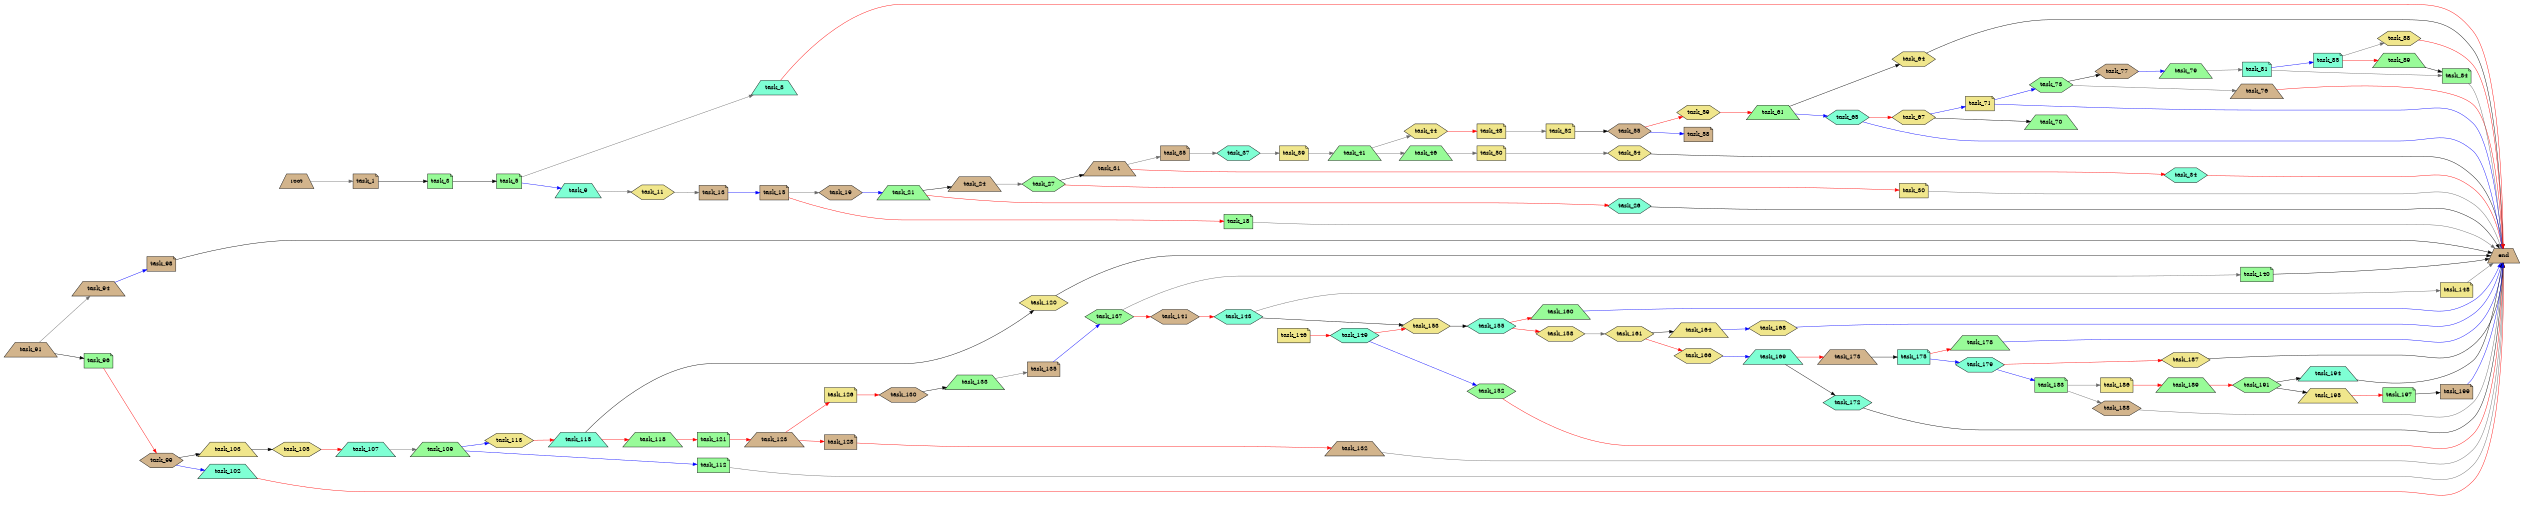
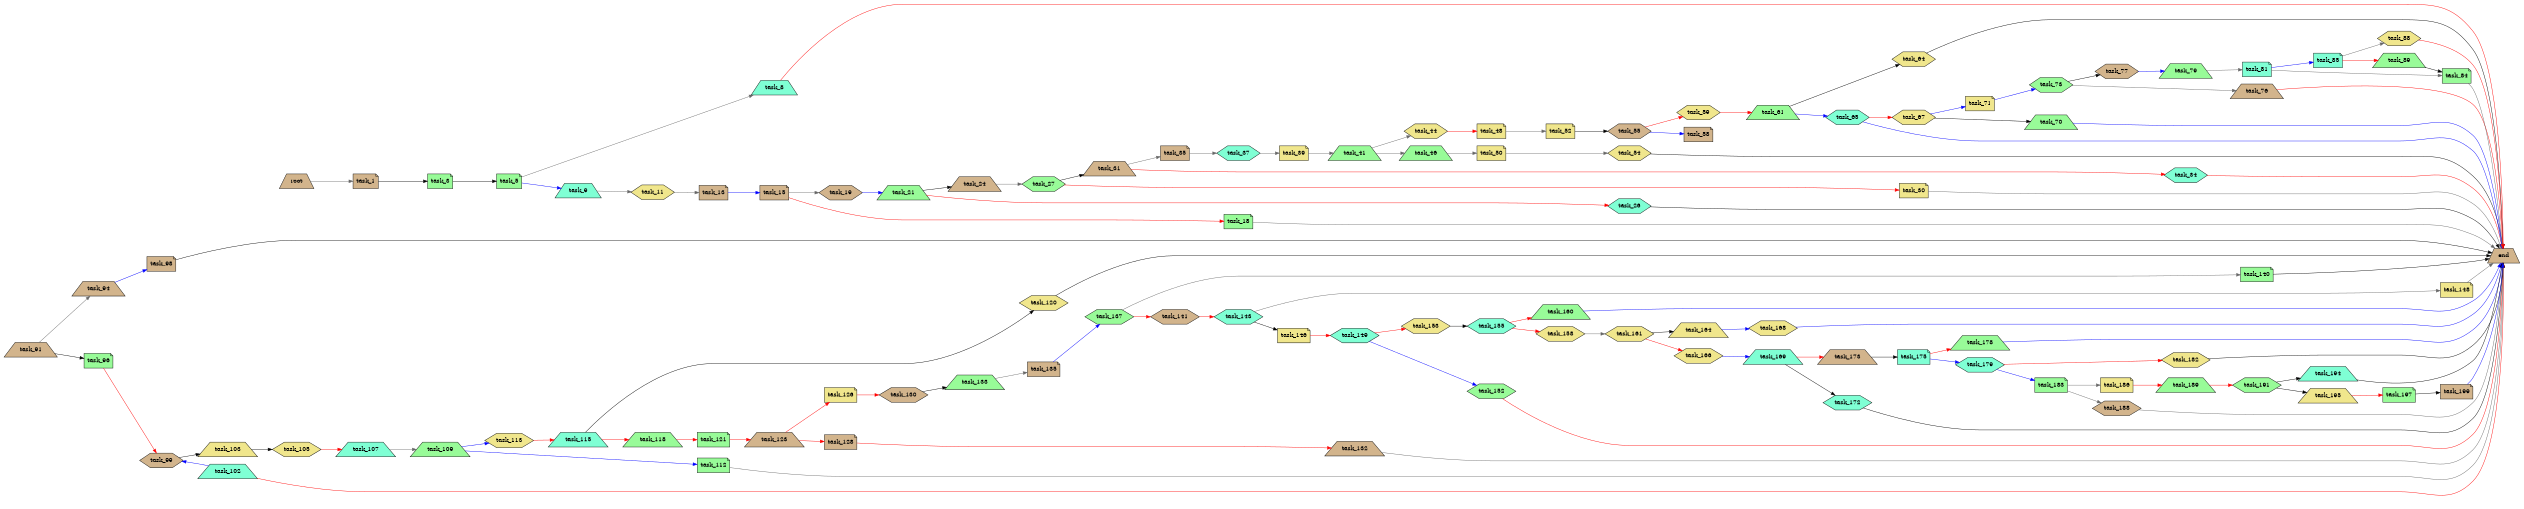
edge "task_71" -> "end": now "task_70" -> "end"
edge "task_143" -> "task_153": now "task_143" -> "task_146"
node "task_187": label "task_187" -> "task_182"
edge "task_99" -> "task_102": reversed
